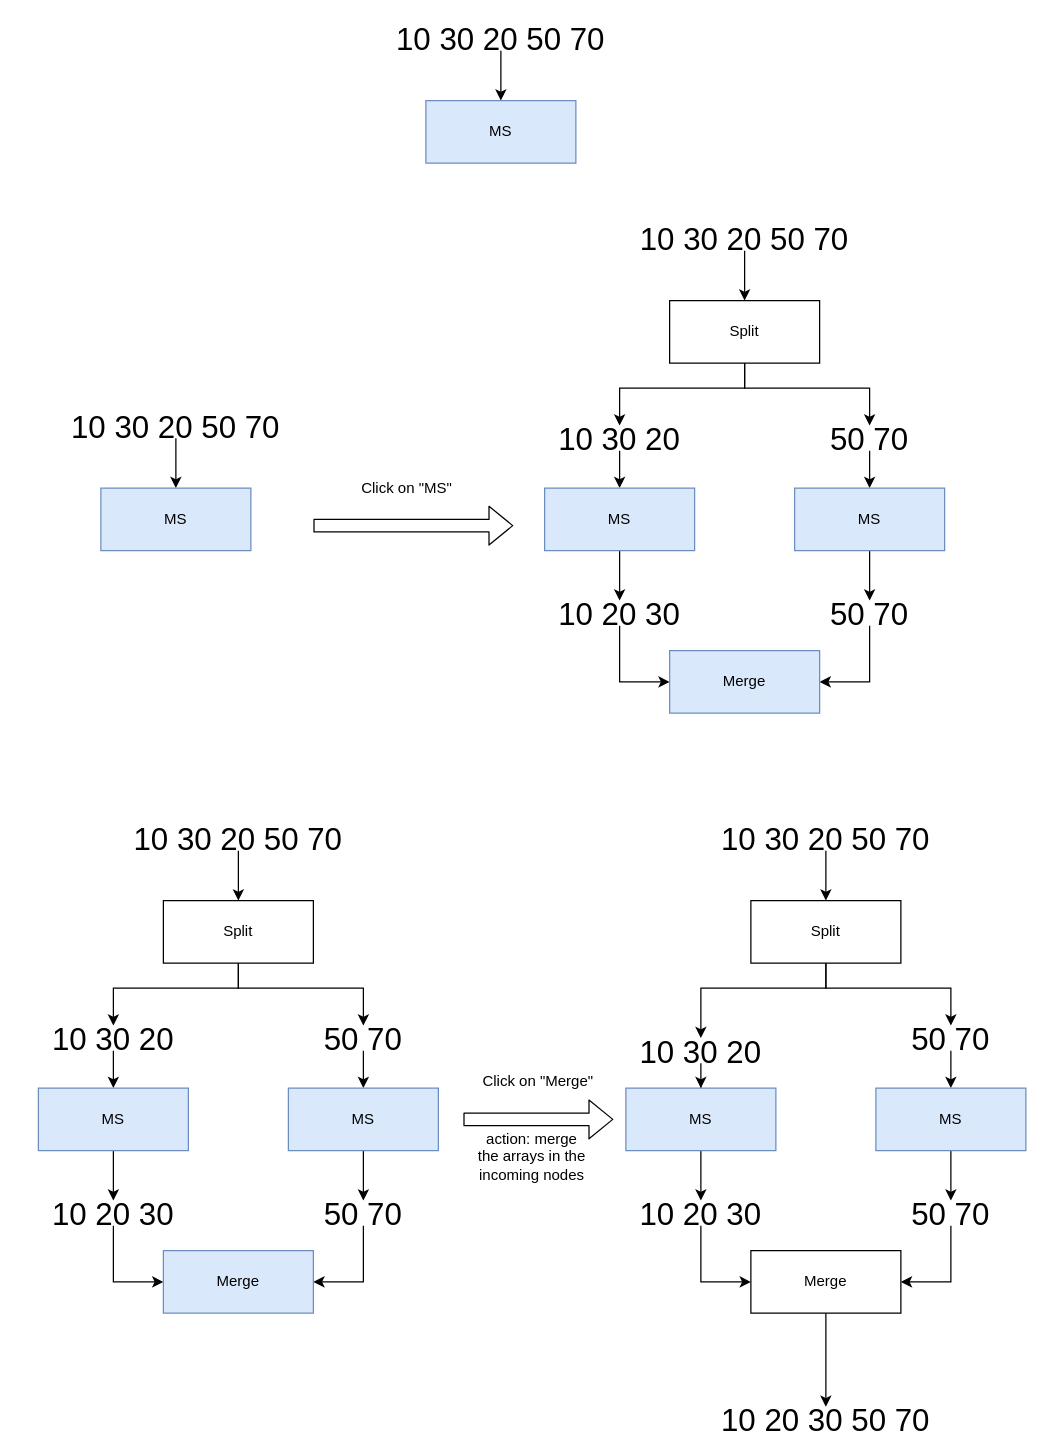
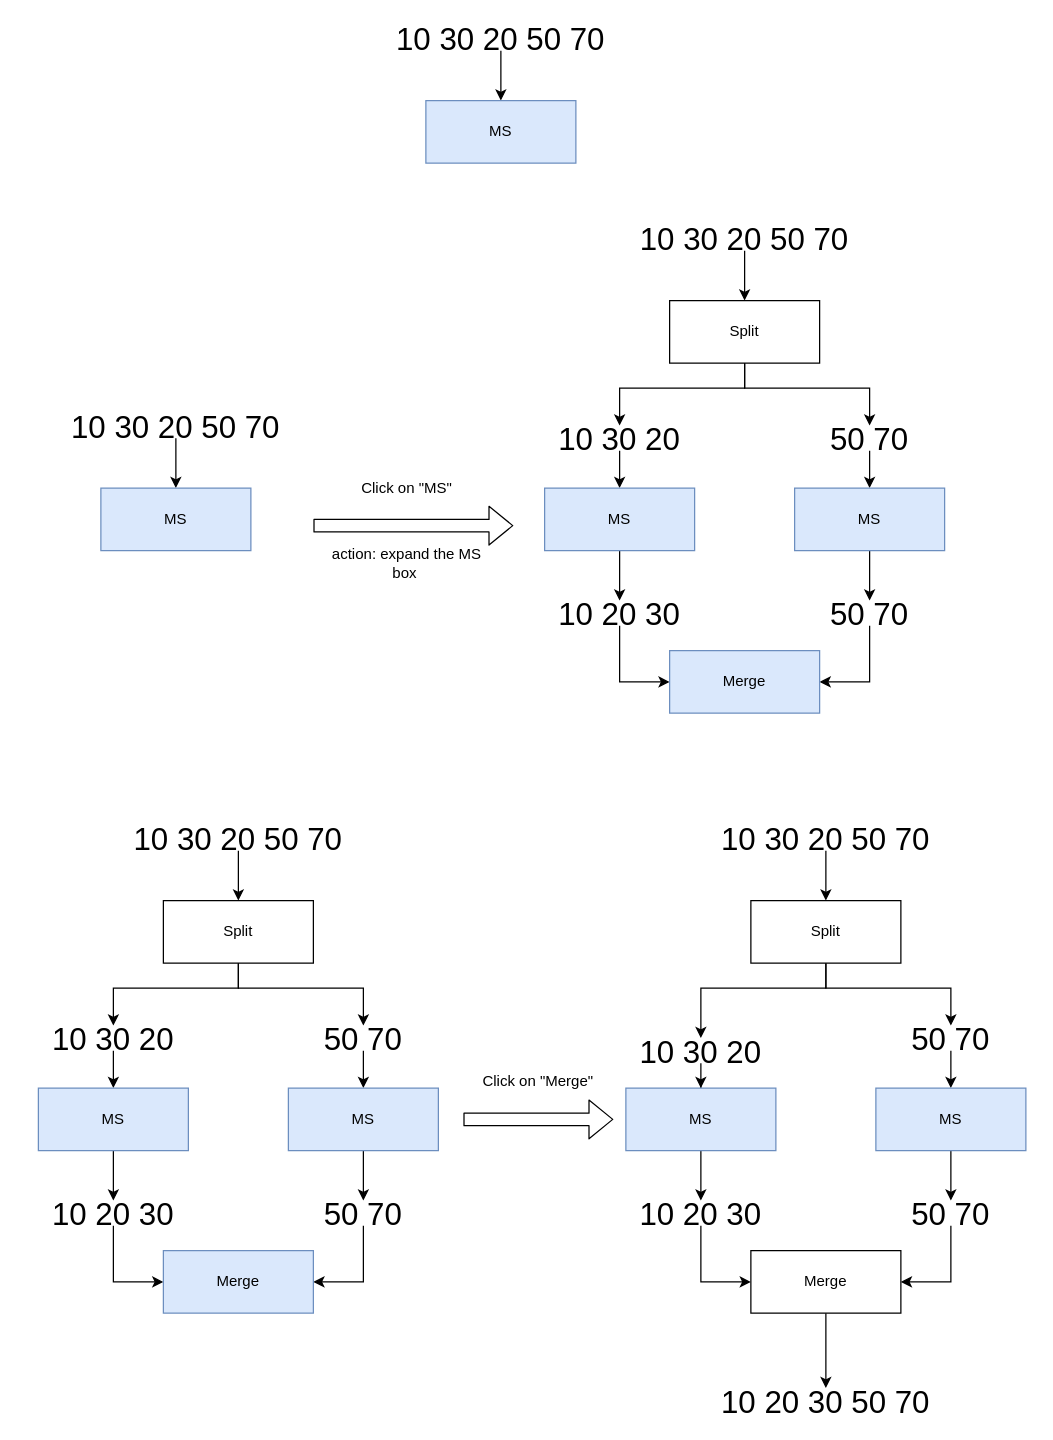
node "action: expand the MS box": added
node "action: merge the arrays in the incoming nodes": removed
node "10 20 30 50 70": moved (826, 1419) -> (826, 1401)
